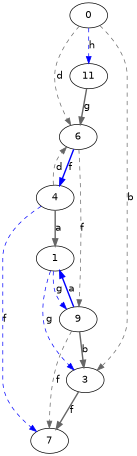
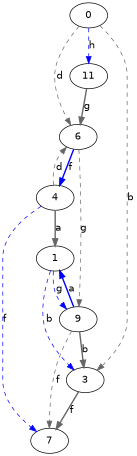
edge "6" -> "9": label "f" -> "g"
edge "1" -> "3": label "g" -> "b"
